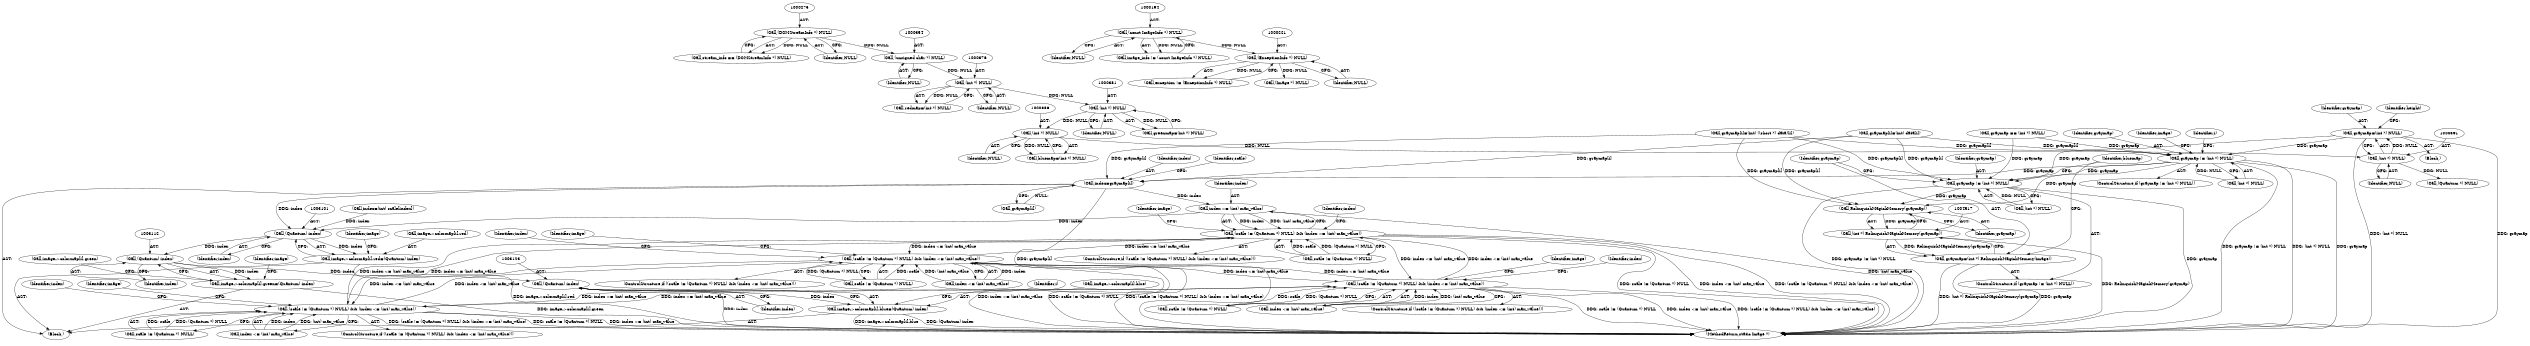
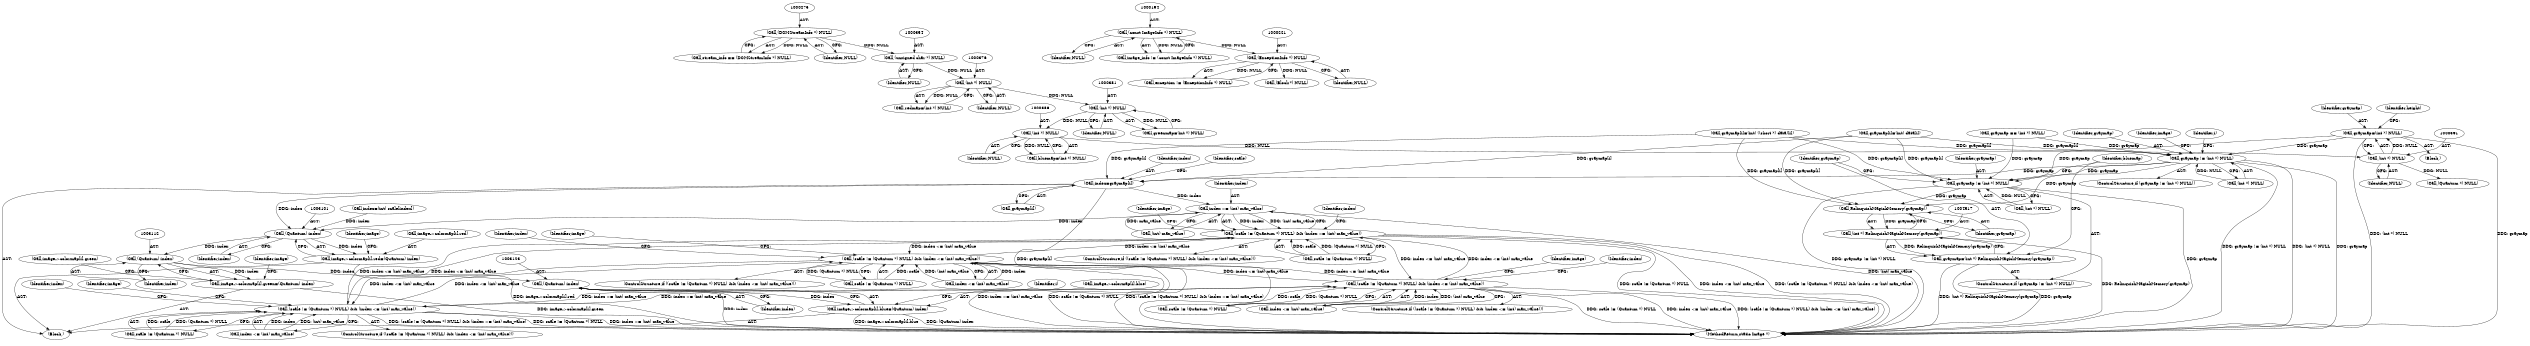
node "(Call,(Image *) NULL)": label "(Call,(Image *) NULL)" -> "(Call,(Block *) NULL)"
edge "(Call,graymap[i])" -> "(Call,index=graymap[i])": label "NULL: " -> "AST: "
node "(Call,(int) max_value)": added
node "(Call,graymap=(int *) RelinquishMagickMemory(image))": label "(Call,graymap=(int *) RelinquishMagickMemory(image))" -> "(Call,graymap=(int *) RelinquishMagickMemory(graymap))"
